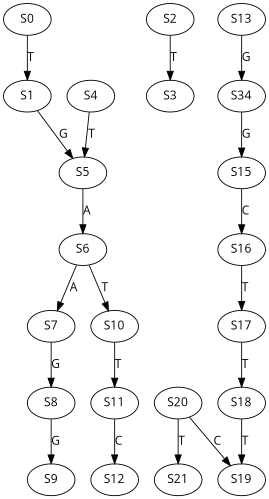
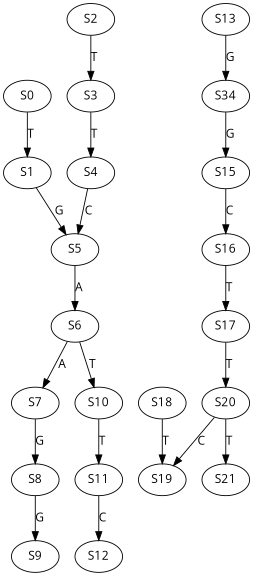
edge "S3" -> "S4": added, label "T"
edge "S4" -> "S5": label "T" -> "C"
edge "S17" -> "S18": now "S17" -> "S20"
